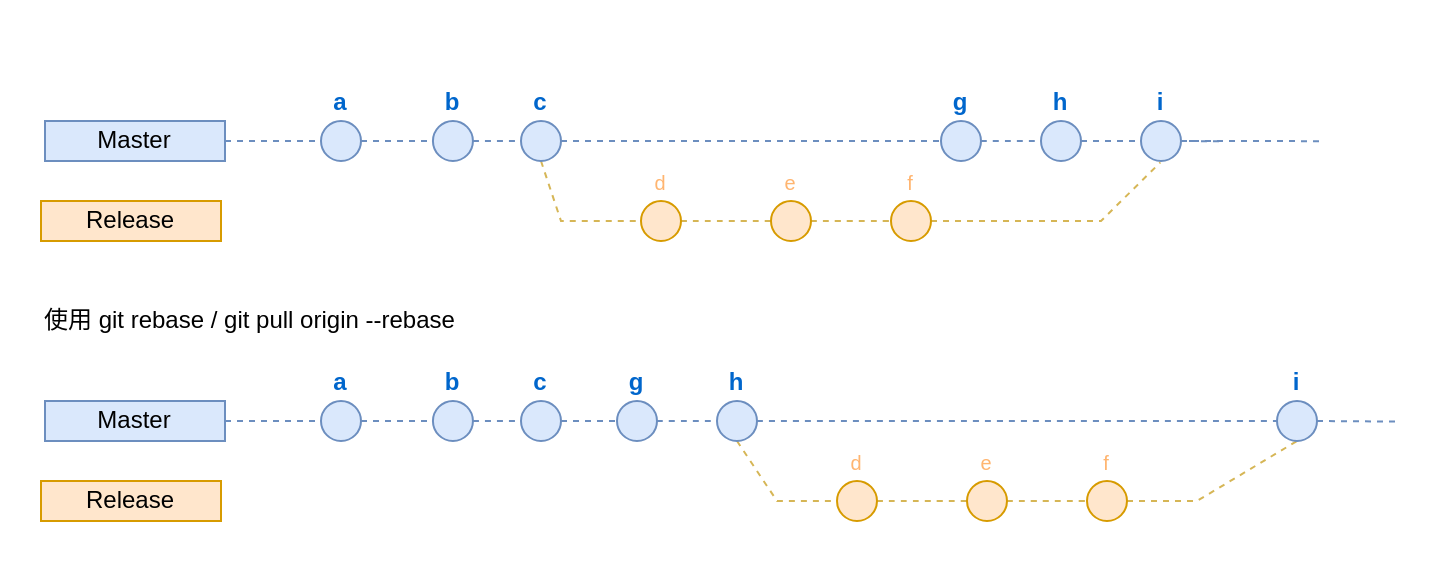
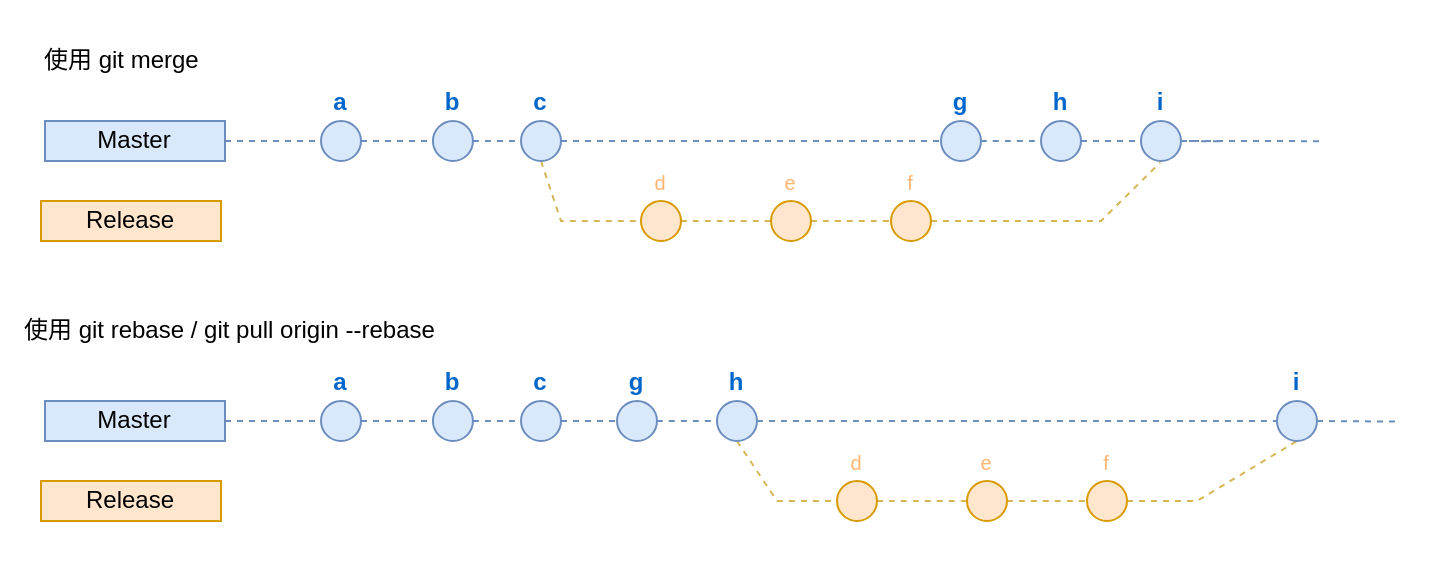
node "使用 git merge": added
node "使用 git rebase / git pull origin --rebase": moved (691, 321) -> (671, 331)
